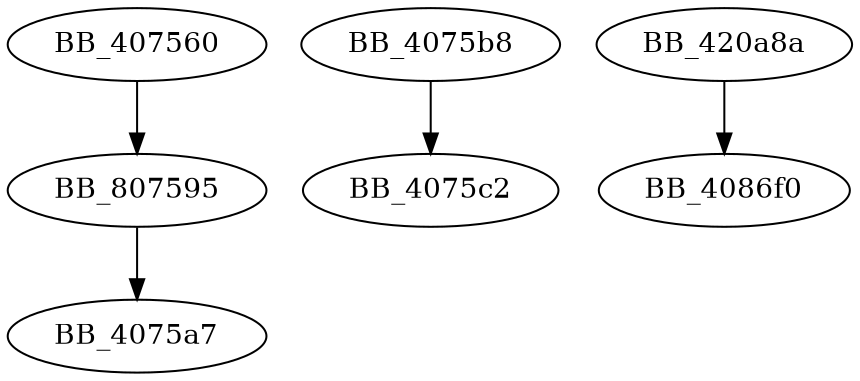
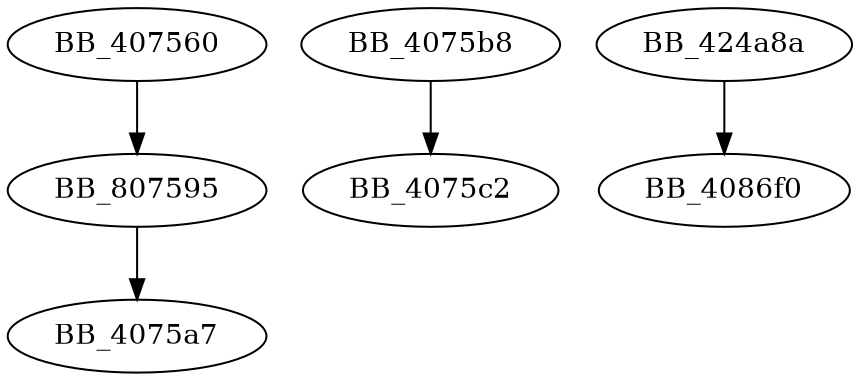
node "BB_420a8a": label "BB_420a8a" -> "BB_424a8a"
